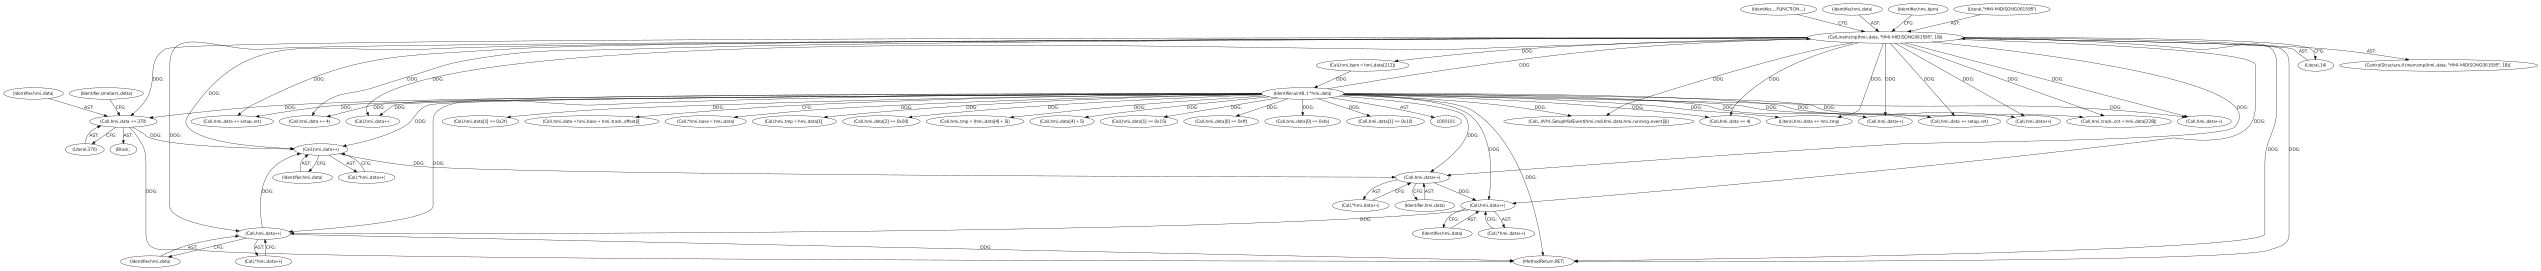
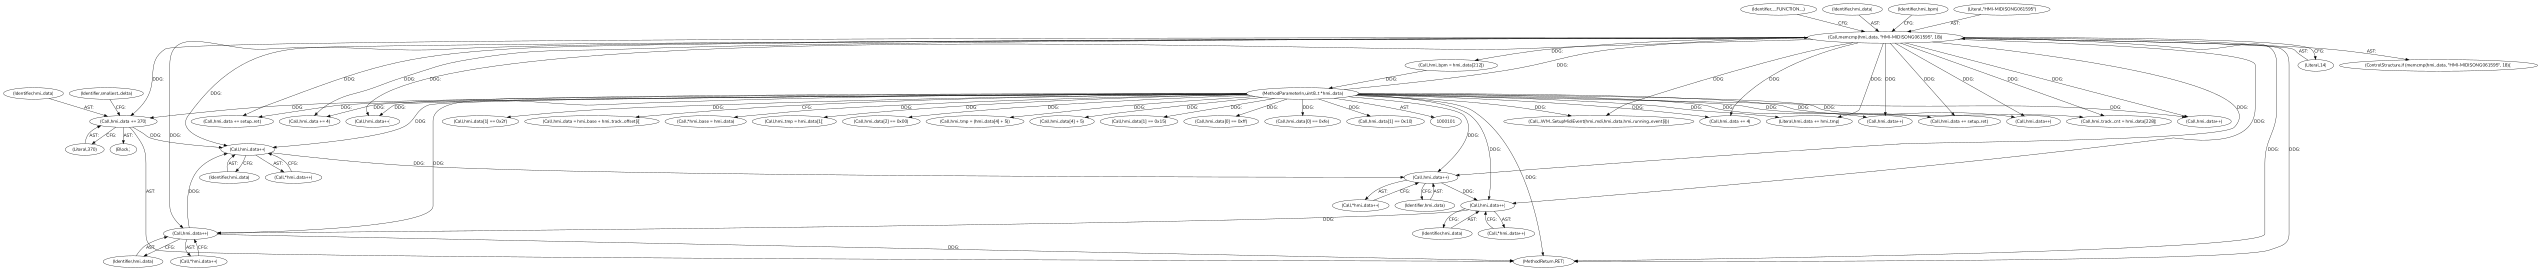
node "(Identifier,uint8_t *hmi_data)": label "(Identifier,uint8_t *hmi_data)" -> "(MethodParameterIn,uint8_t *hmi_data)"
edge "(Call,hmi_data += 370)" -> "(MethodReturn,RET)": label "DDG: " -> "AST: "
